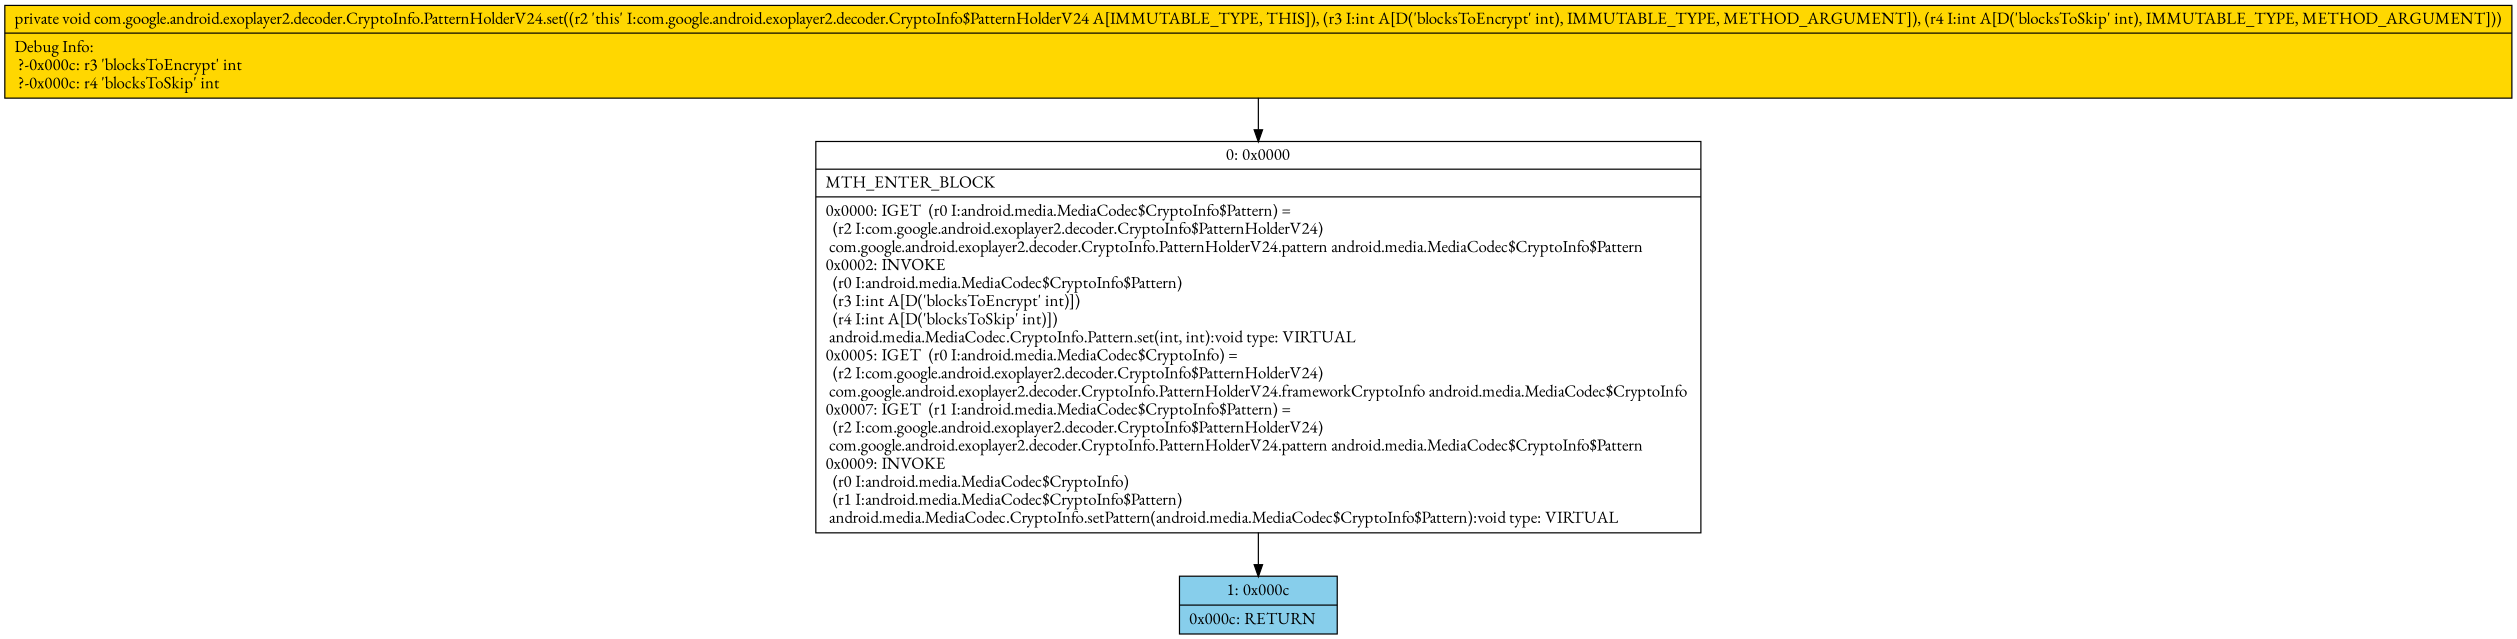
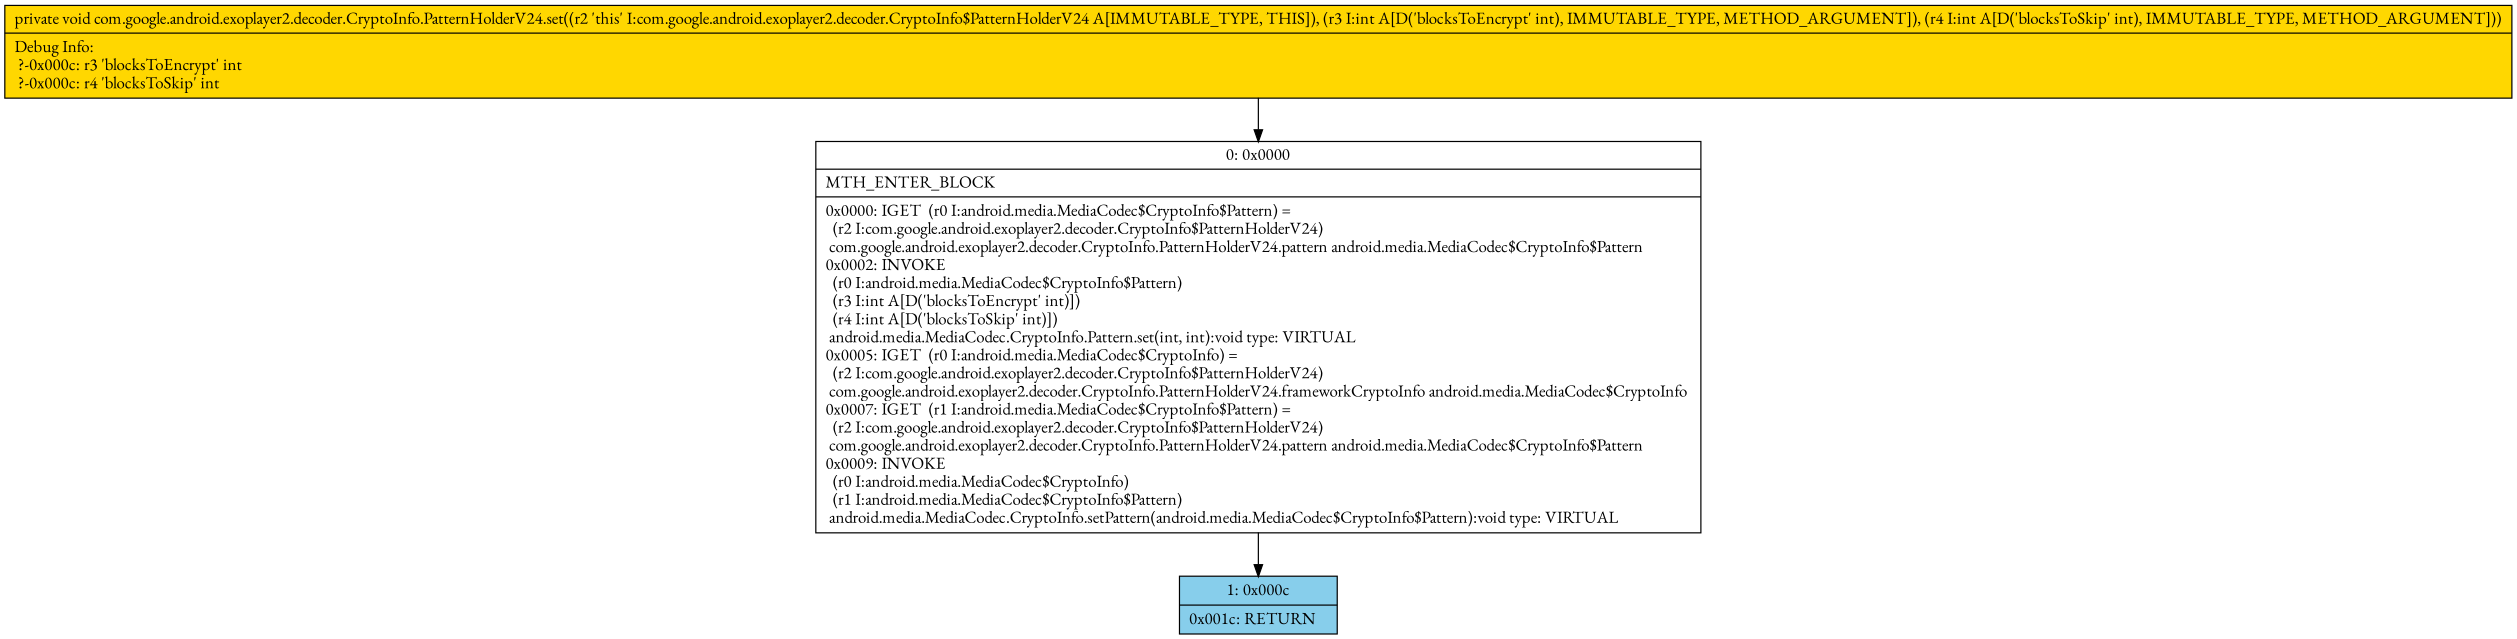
node "1: 0x000c": text "0x000c: RETURN" -> "0x001c: RETURN"
